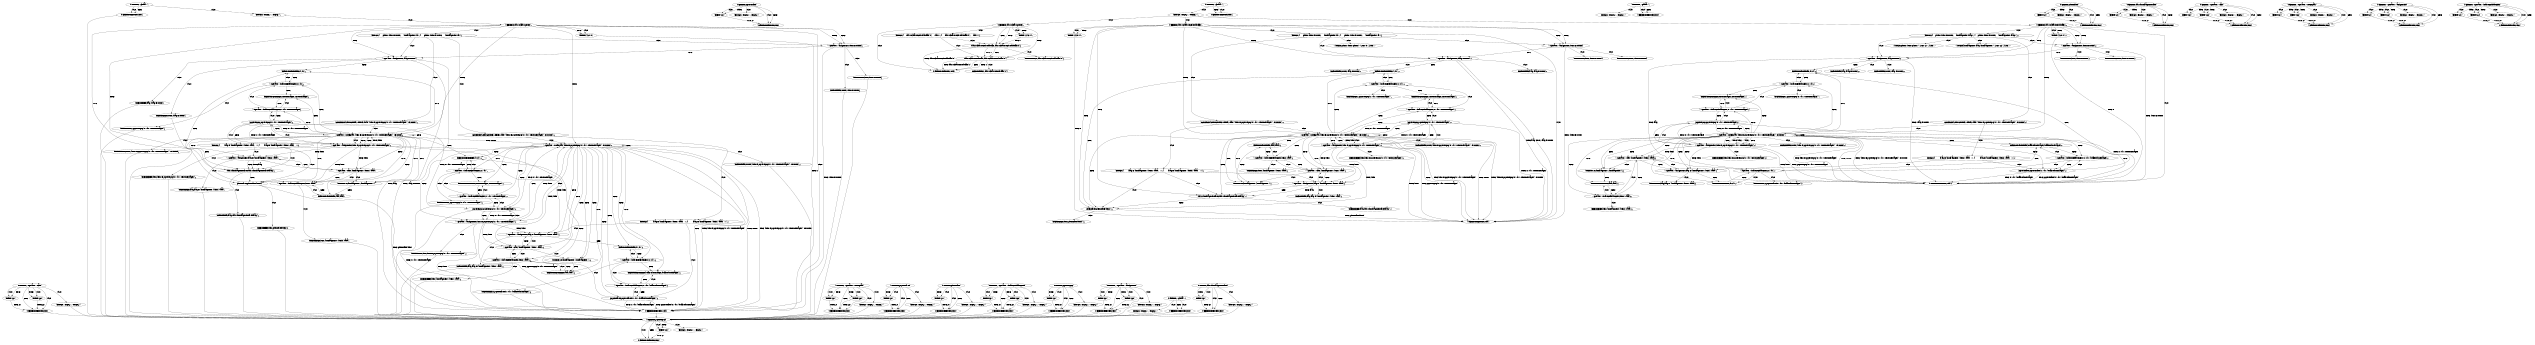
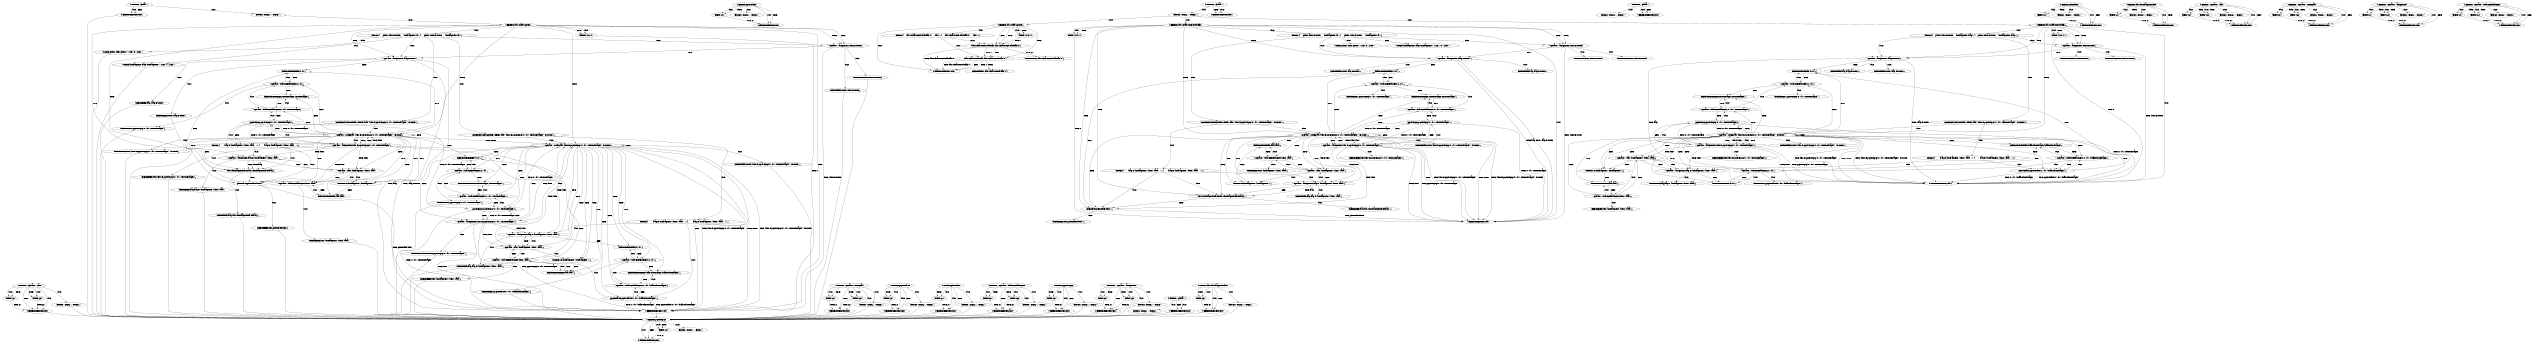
node "<(LOCAL,hm_fragment* frag: hm_fragment*)<SUB>10</SUB>>": added
node "<(LOCAL,pitem* item: pitem*)<SUB>21</SUB>>": removed
node "<(LOCAL,hm_fragment* frag: hm_fragment*)<SUB>22</SUB>>": removed
node "<(LOCAL,pitem* item: pitem*)<SUB>3</SUB>>": added
edge "(dtls1_clear_received_buffer,dtls1_clear_received_buffer(s))" -> "(IDENTIFIER,s,dtls1_clear_received_buffer(s))": label "AST: " -> "DDG: p2"
node "<(LOCAL,hm_fragment* frag: hm_fragment*)<SUB>4</SUB>>": added
edge "(dtls1_clear_sent_buffer,dtls1_clear_sent_buffer(s))" -> "(IDENTIFIER,s,dtls1_clear_sent_buffer(s))": label "AST: " -> "DDG: "
